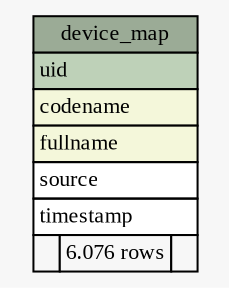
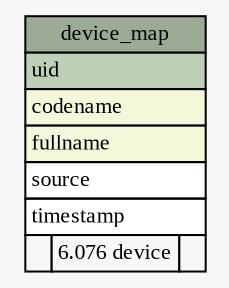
node "device_map": text "6.076 rows" -> "6.076 device"
